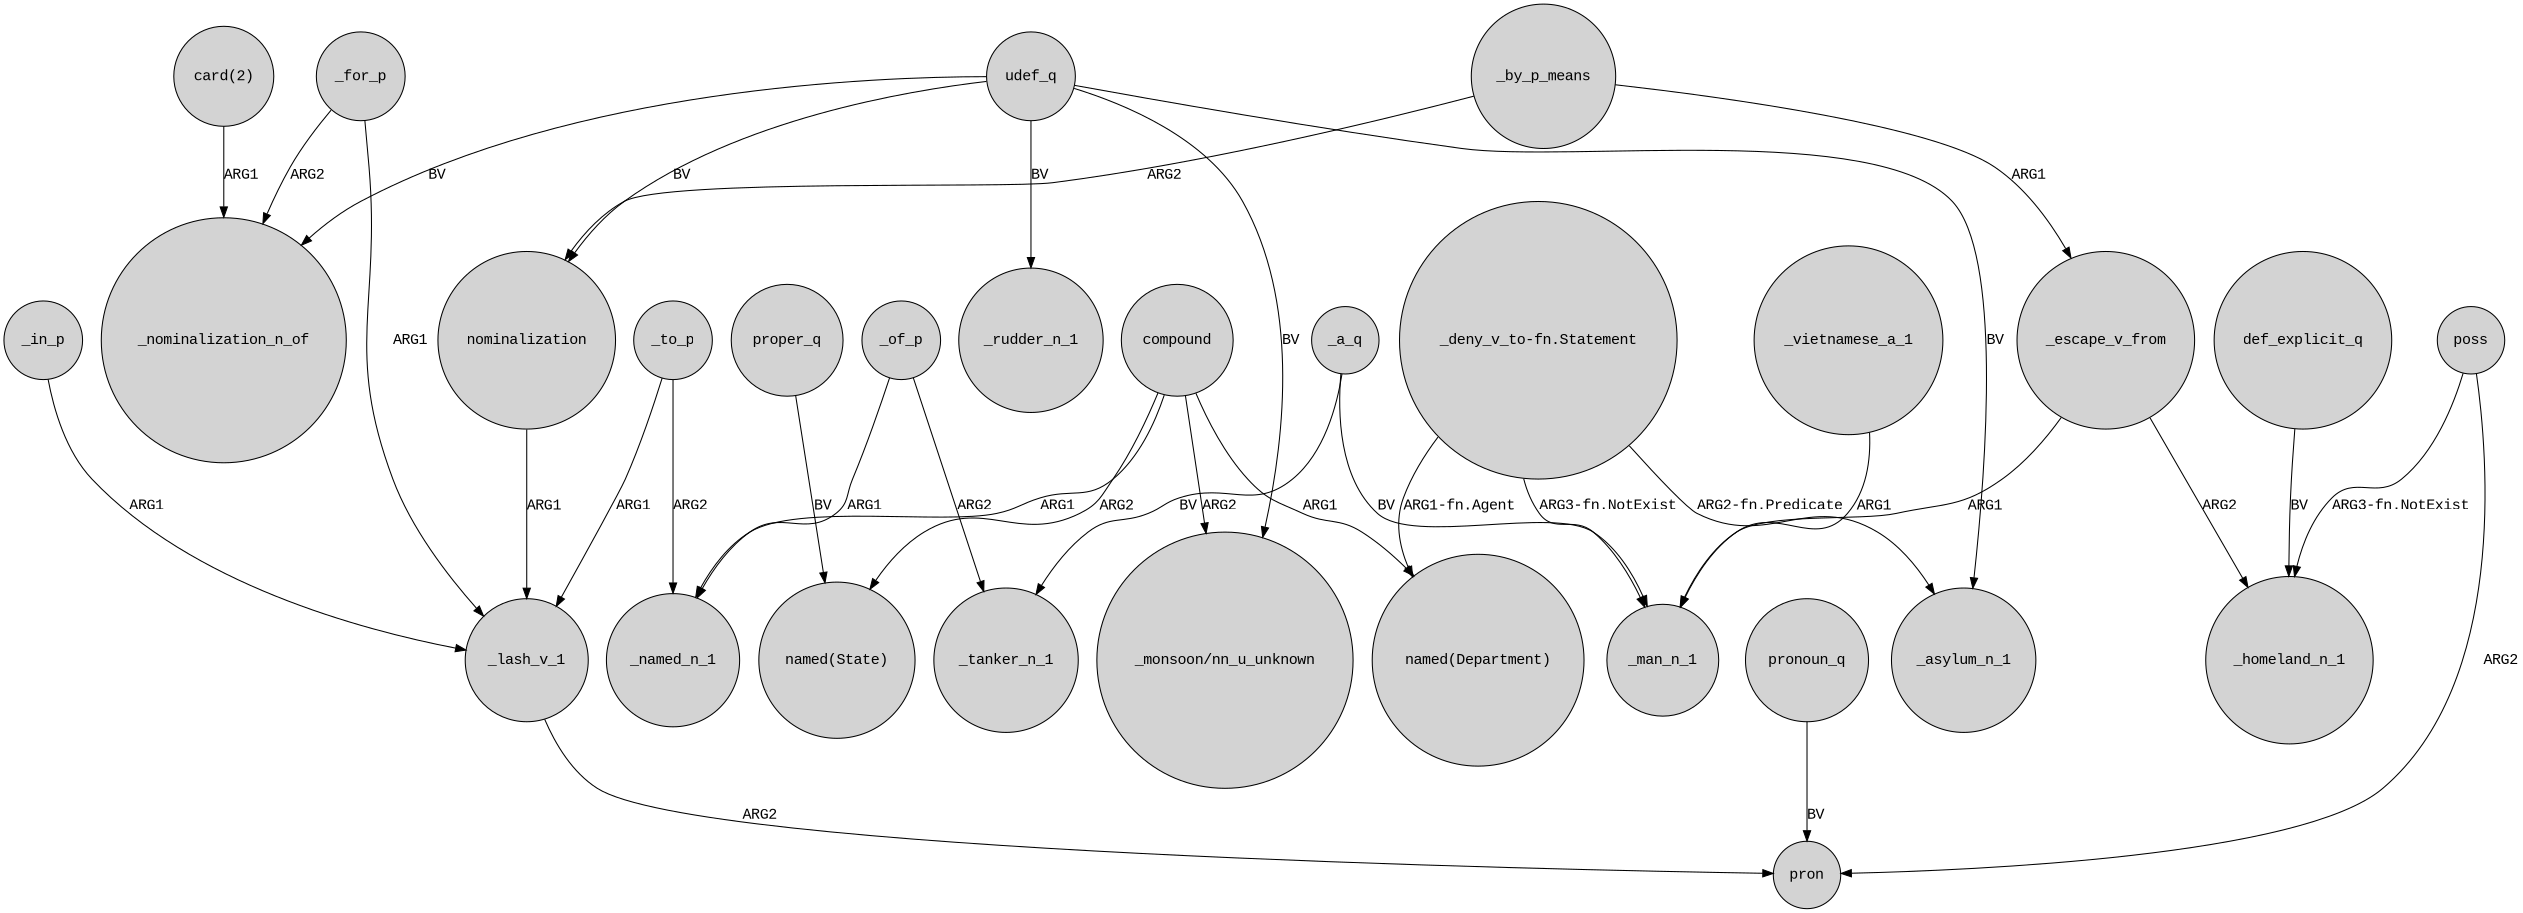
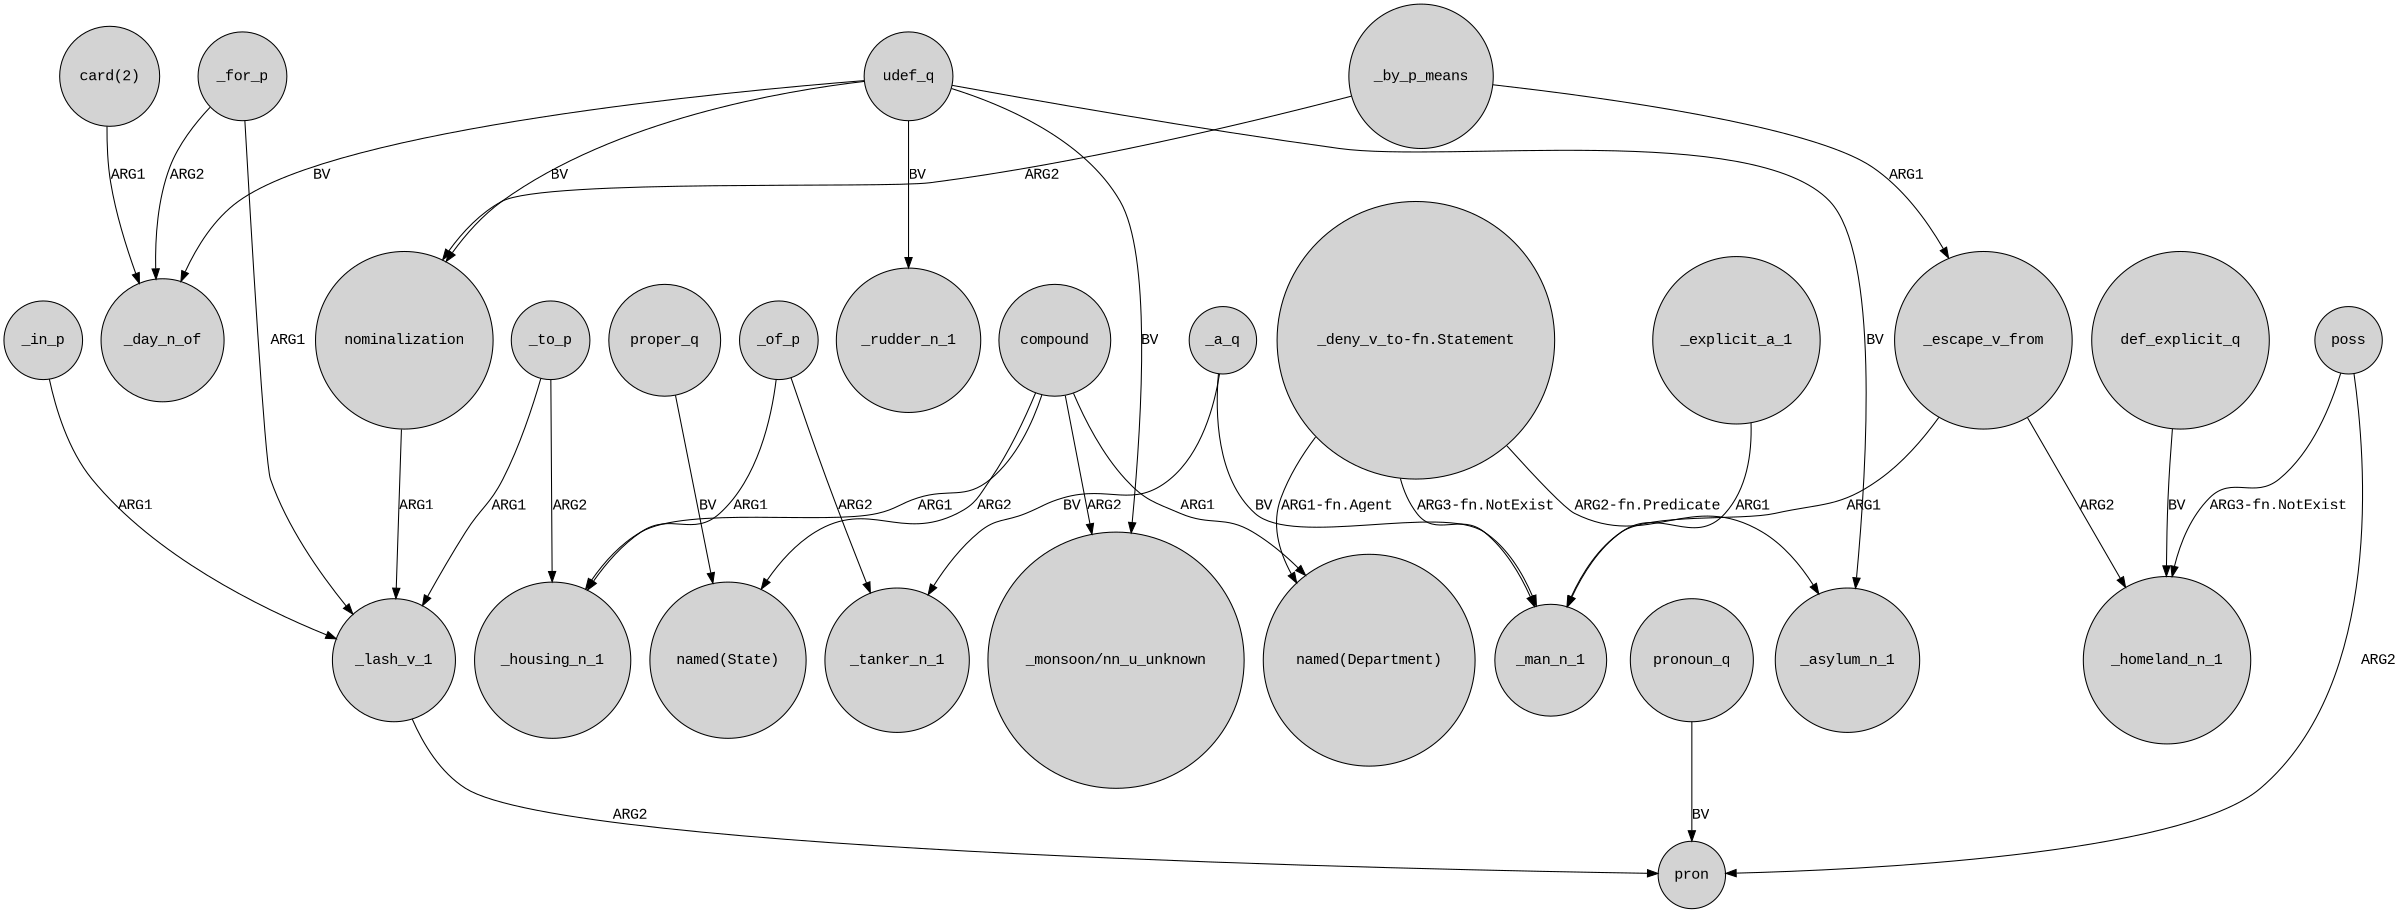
node "_nominalization_n_of": label "_nominalization_n_of" -> "_day_n_of"
node "_vietnamese_a_1": label "_vietnamese_a_1" -> "_explicit_a_1"
node "_named_n_1": label "_named_n_1" -> "_housing_n_1"
